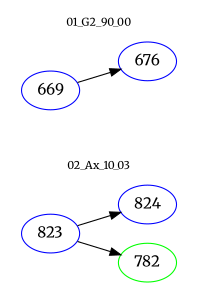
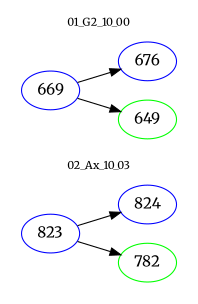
cluster "01_G2_90_00": label "01_G2_90_00" -> "01_G2_10_00"
node "649": added
